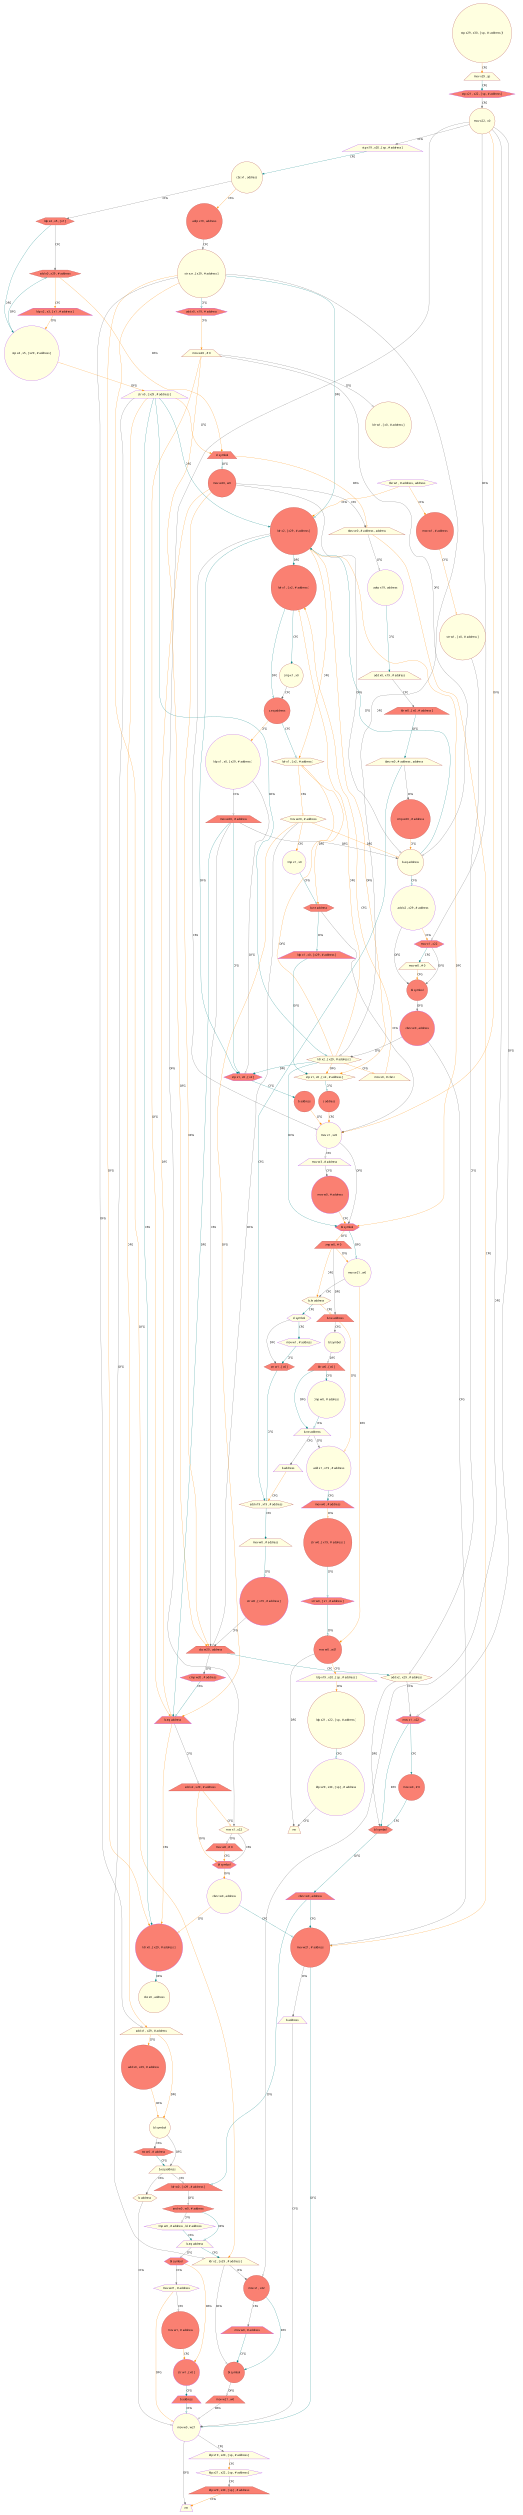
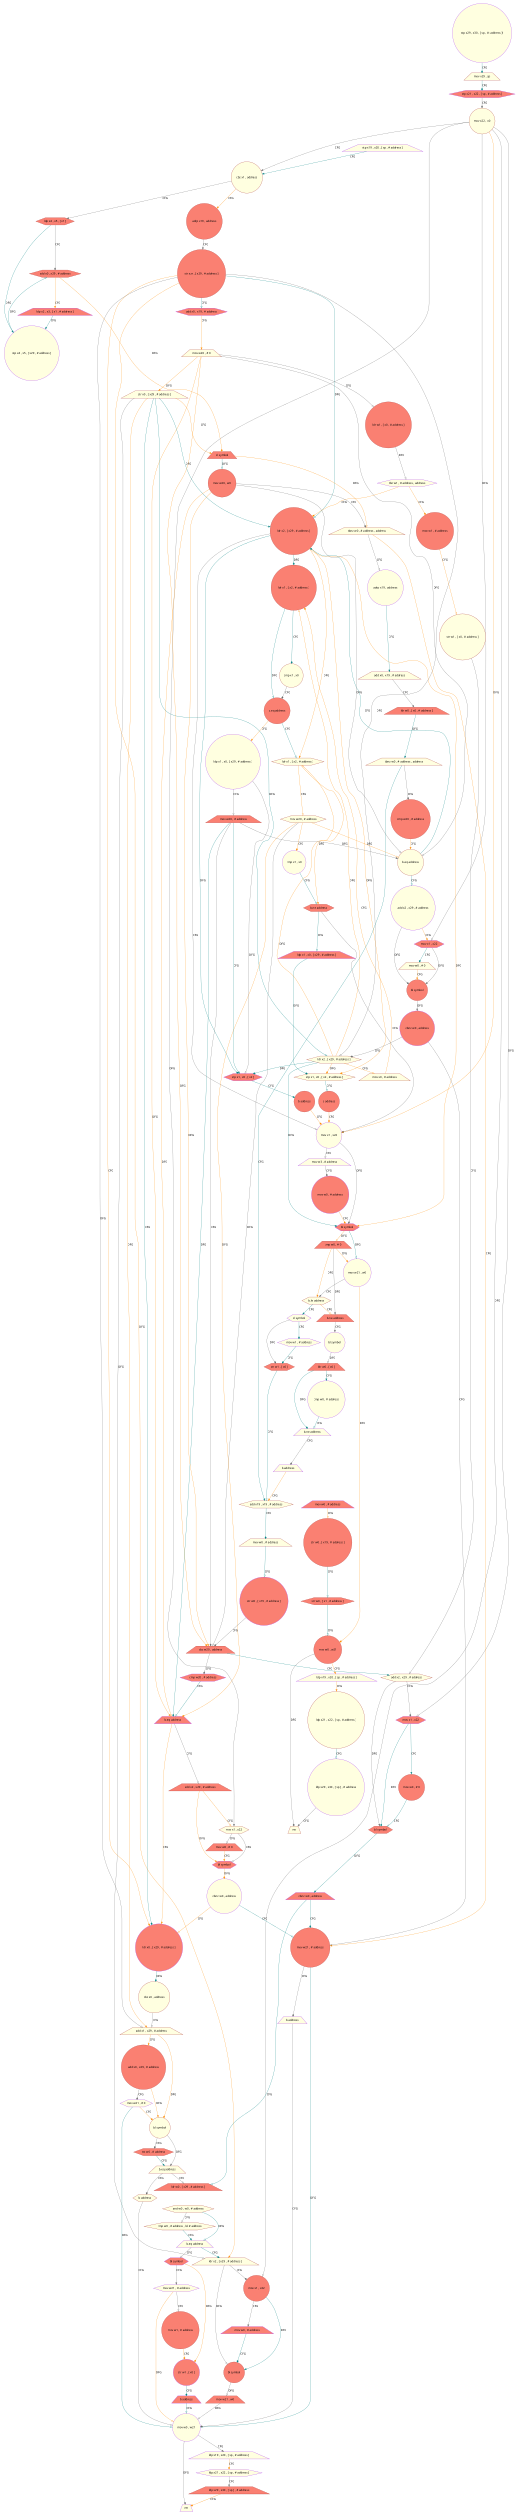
node "stp x29 , x30 , [ sp , #- address ]!": color brown -> purple
edge "stp x29 , x30 , [ sp , #- address ]!" -> "mov x29 , sp": color darkorange -> teal
edge "mov x22 , x0" -> "stp x19 , x20 , [ sp , # address ]": now "mov x22 , x0" -> "cbz x1 , address"
node "str xzr , [ x29 , # address ]": fillcolor lightyellow -> salmon
edge "ldp x2 , x3 , [ x1 , # address ]" -> "stp x4 , x5 , [ x29 , # address ]": color darkorange -> teal
edge "stp x4 , x5 , [ x29 , # address ]" -> "str x0 , [ x29 , # address ]": now "mov w20 , # 0" -> "str x0 , [ x29 , # address ]"
node "str x0 , [ x29 , # address ]": color purple -> brown
node "ldr w1 , [ x0 , # address ]": fillcolor lightyellow -> salmon
edge "ldr w1 , [ x0 , # address ]" -> "tbz w1 , # address , address": added, label "DFG"
node "mov x0 , # cbnz": label "mov x0 , # cbnz" -> "mov x0 , # address"
edge "str xzr , [ x29 , # address ]" -> "ldr x0 , [ x29 , # address ]": label "DFG" -> "CFG"
node "add x1 , x19 , # address": removed
node "str w0 , [ x1 , # address ]": color purple -> brown
edge "cbz x0 , address" -> "add x1 , x29 , # address": added, label "CFG"
node "mov w21 , # 0": added
edge "ldr w0 , [ x29 , # address ]" -> "and w0 , w0 , # address": removed, label "DFG"
node "and w0 , w0 , # address": fillcolor salmon -> lightyellow
node "cmp w0 , # address , lsl # address": color purple -> brown
